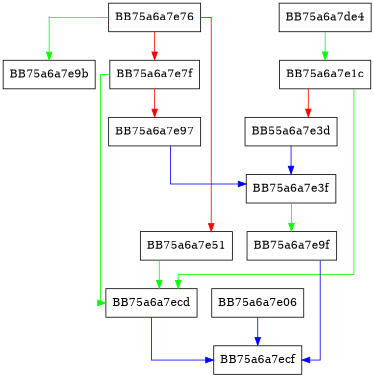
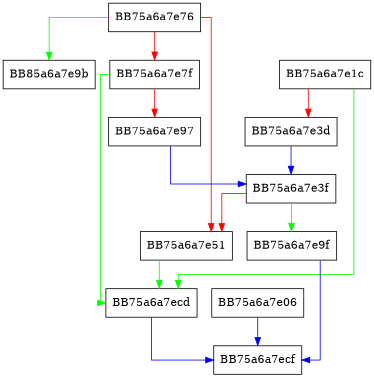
node "BB75a6a7de4": removed
node "BB75a6a7e9b": label "BB75a6a7e9b" -> "BB85a6a7e9b"
node "BB55a6a7e3d": label "BB55a6a7e3d" -> "BB75a6a7e3d"
edge "BB75a6a7e3f" -> "BB75a6a7e51": added
